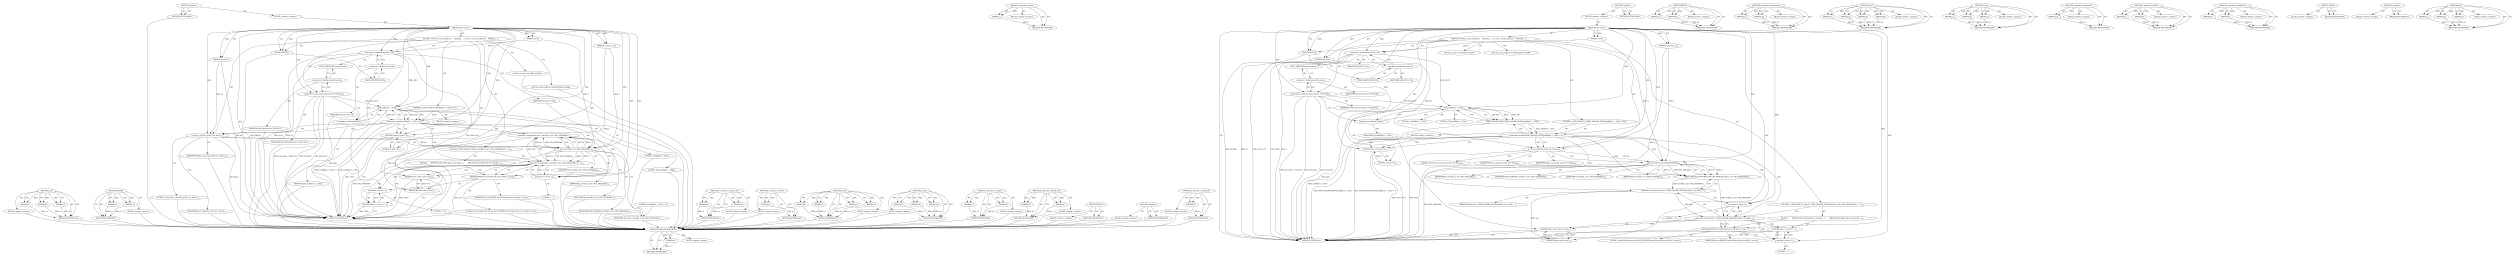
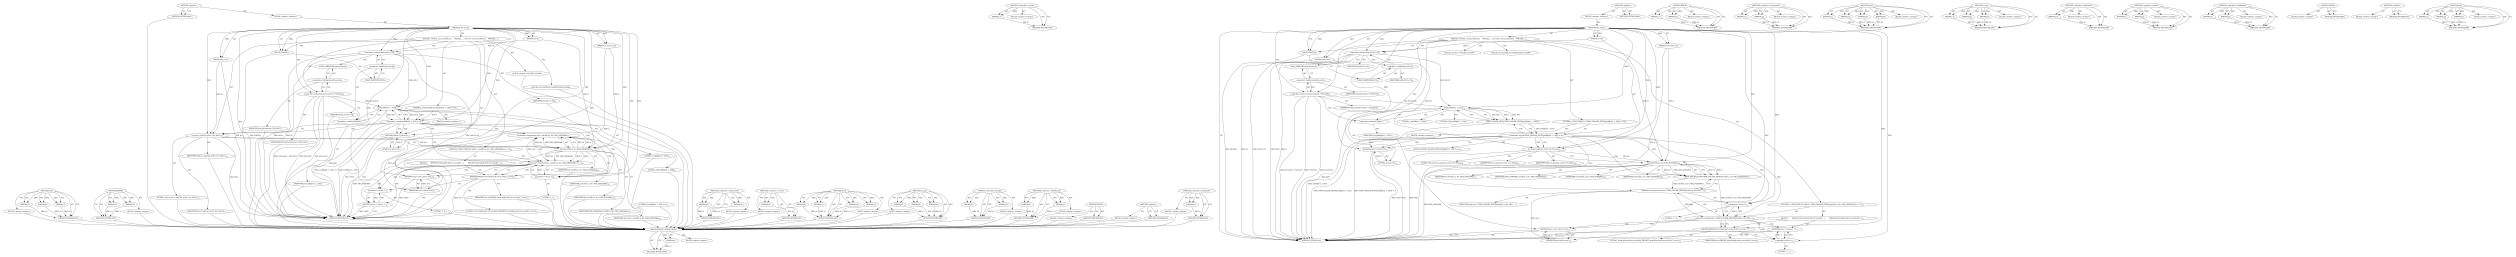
node "(LITERAL,0,TEMP_FAILURE_RETRY(poll(&pfd, 1, 500)) == 0)": added
edge "(LITERAL,0,poll(&pfd, 1, 500) == 0)" -> "(IDENTIFIER,sent,sent = send(fd, p, len, MSG_NOSIGNAL))": now "(LITERAL,0,poll(&pfd, 1, 500) == 0)" -> "(METHOD,TEMP_FAILURE_RETRY)"
